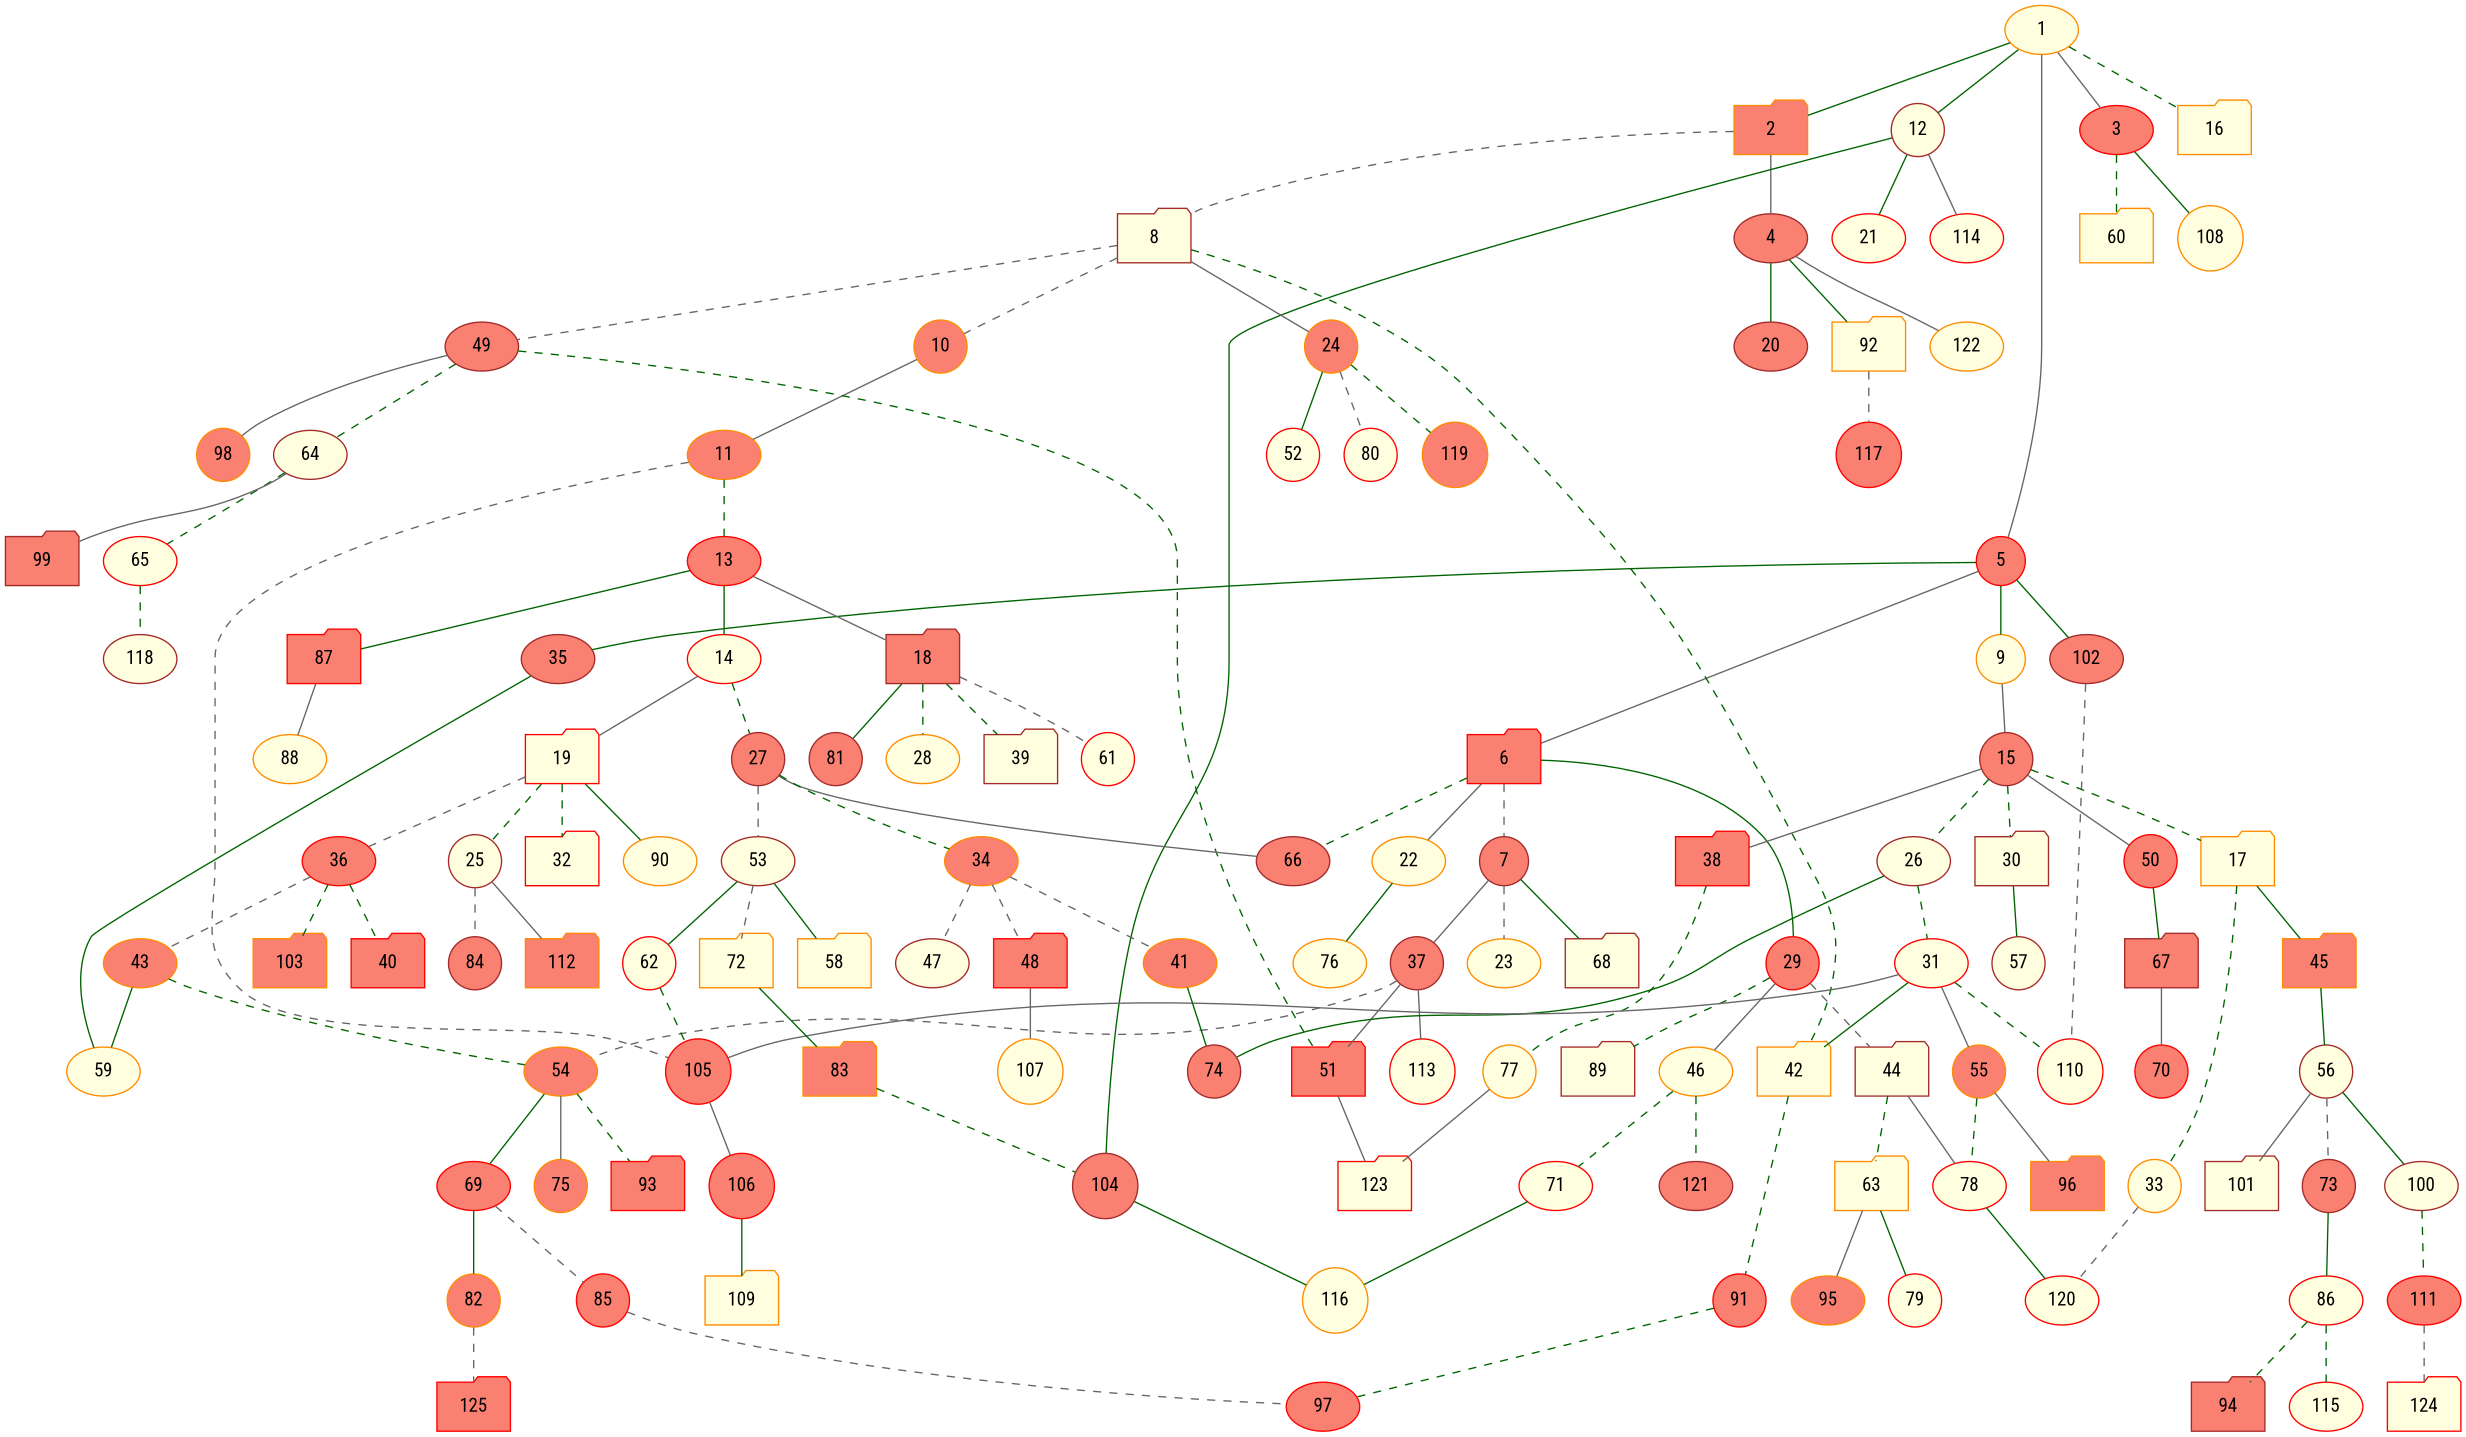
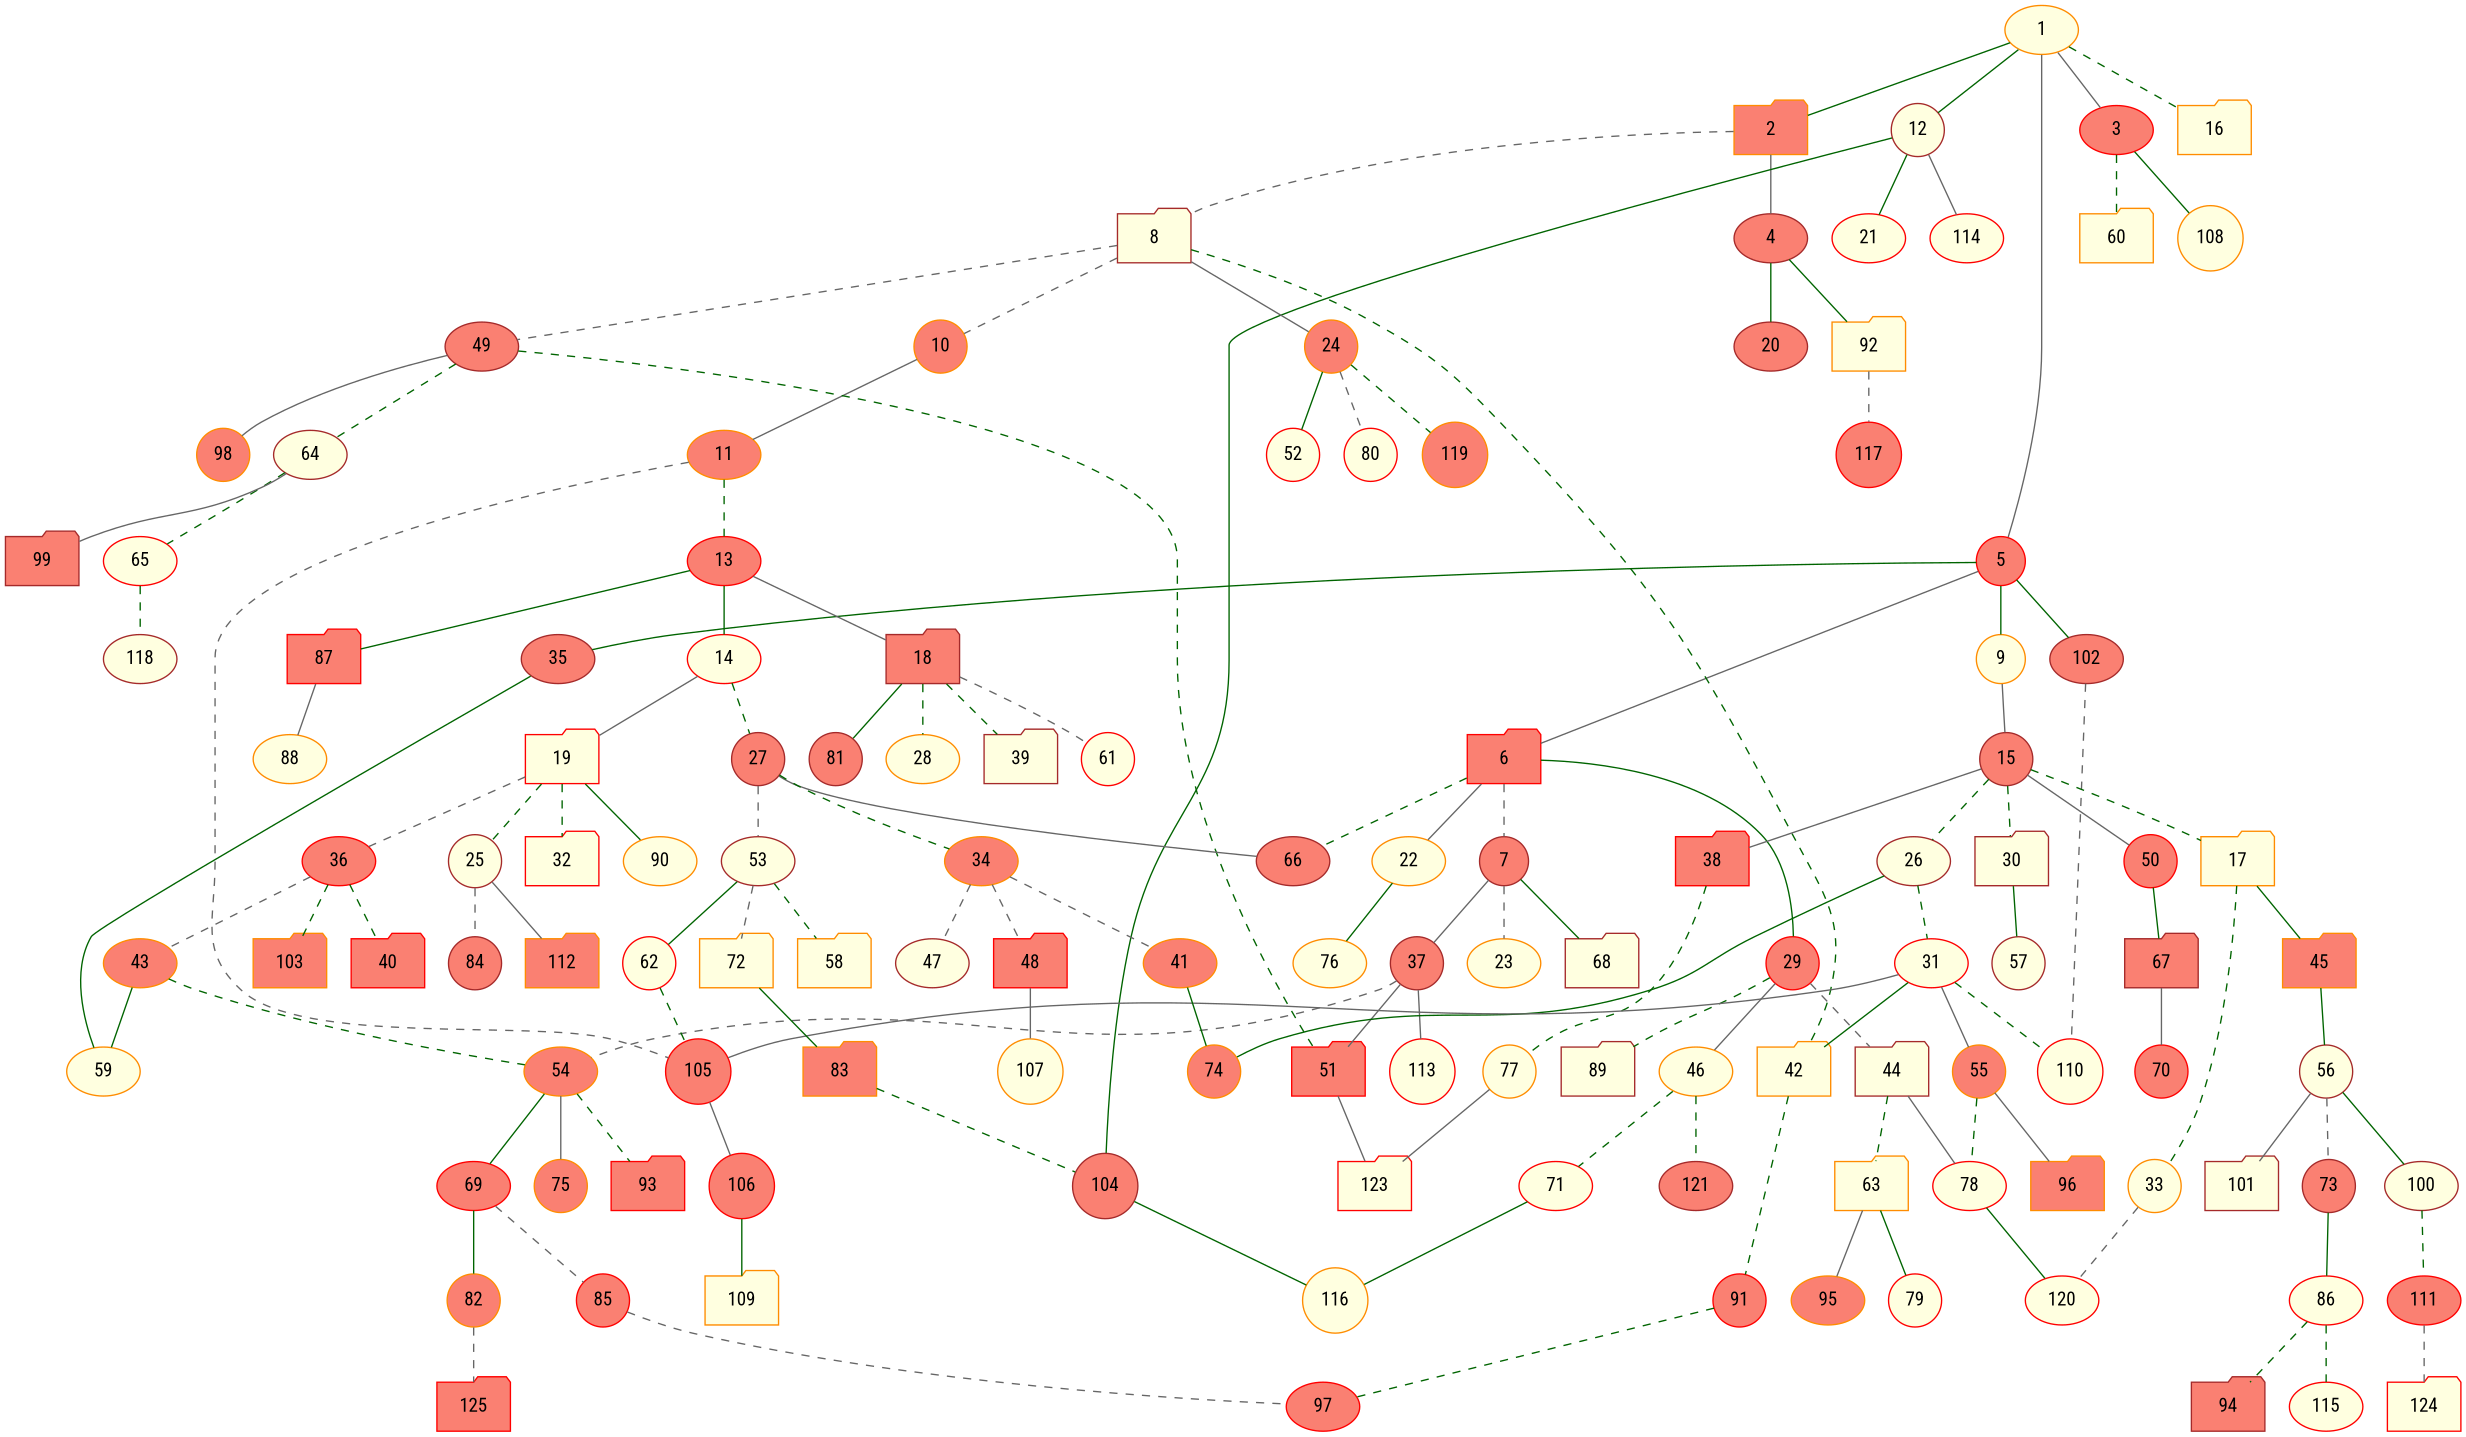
node "122": removed
edge "53" -- "58": style solid -> dashed
node "74": color brown -> darkorange
